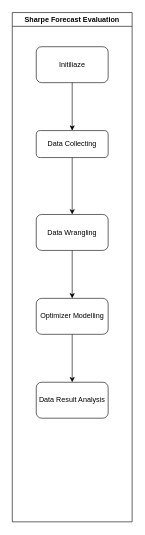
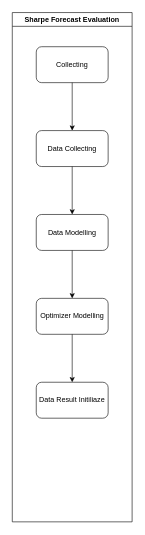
node "Initiliaze": label "Initiliaze" -> "Collecting"
node "Data Collecting": size 72x27 -> 72x36
node "Data Wrangling": label "Data Wrangling" -> "Data Modelling"
node "Data Result Analysis": label "Data Result Analysis" -> "Data Result Initiliaze"
